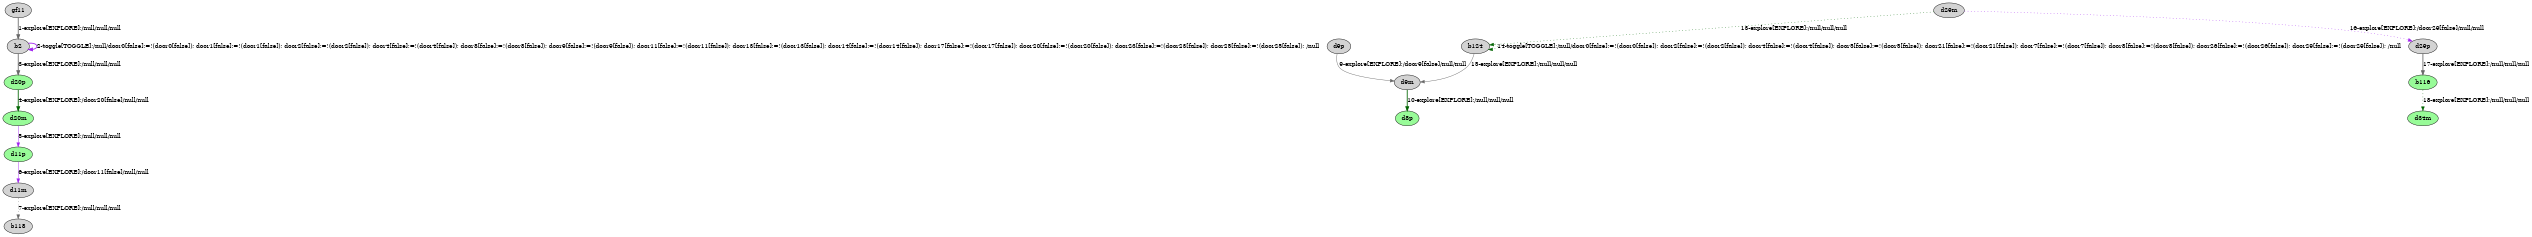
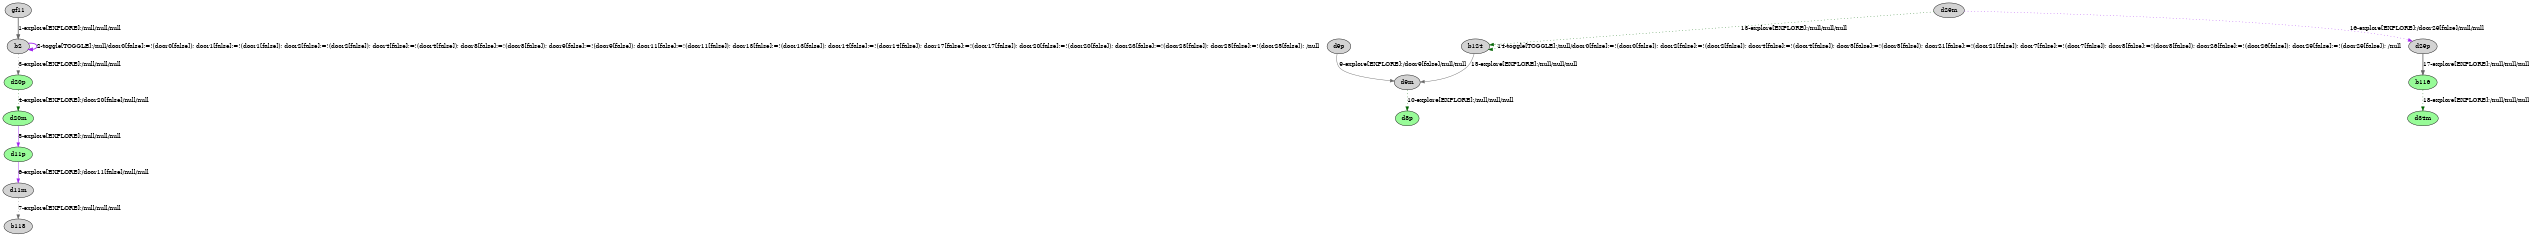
edge "b2" -> "d20p": style bold -> dotted
edge "d20p" -> "d20m": style bold -> dotted
edge "d9m" -> "d8p": style bold -> dotted
